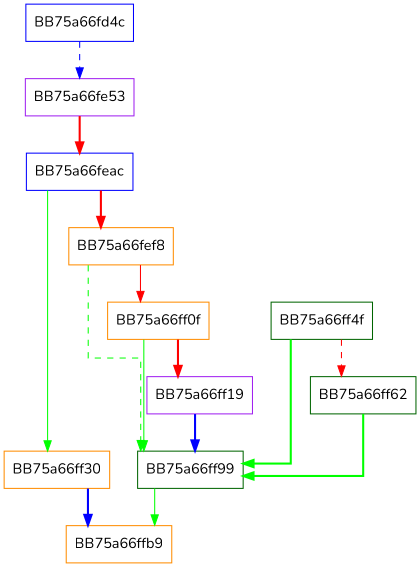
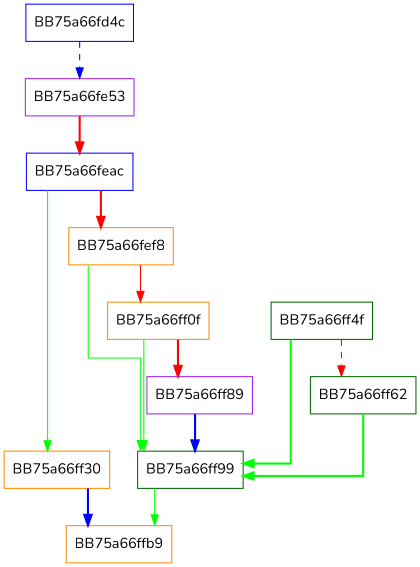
edge "BB75a66fef8" -> "BB75a66ff99": style dashed -> solid
node "BB75a66ff19": label "BB75a66ff19" -> "BB75a66ff89"
